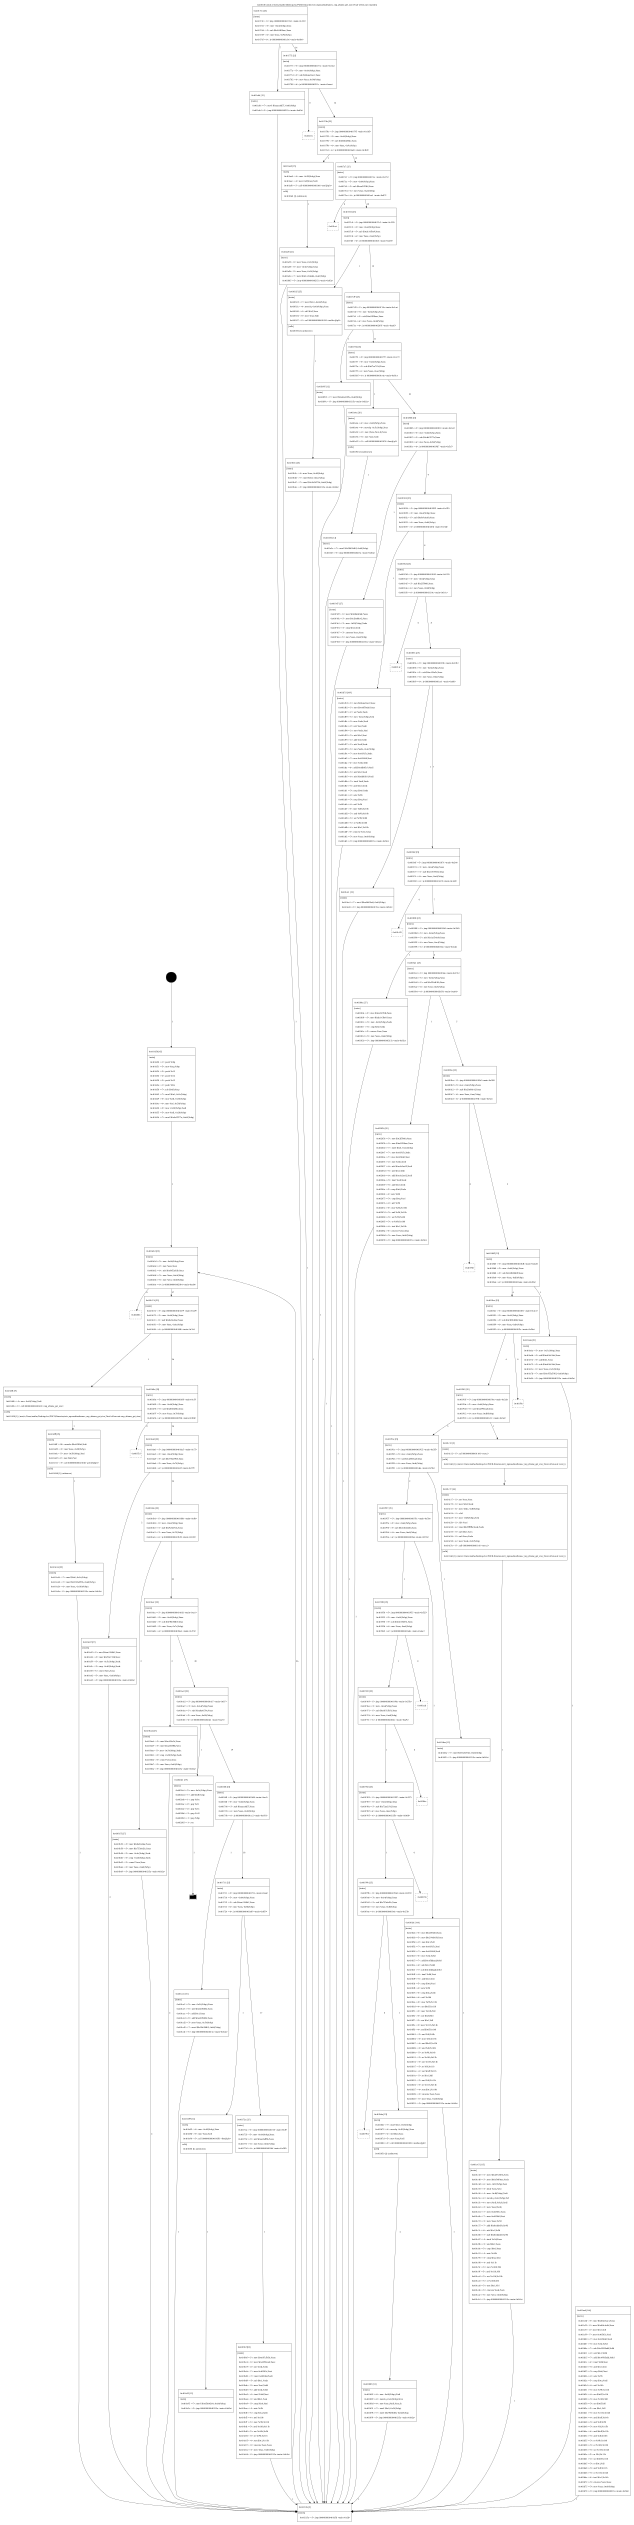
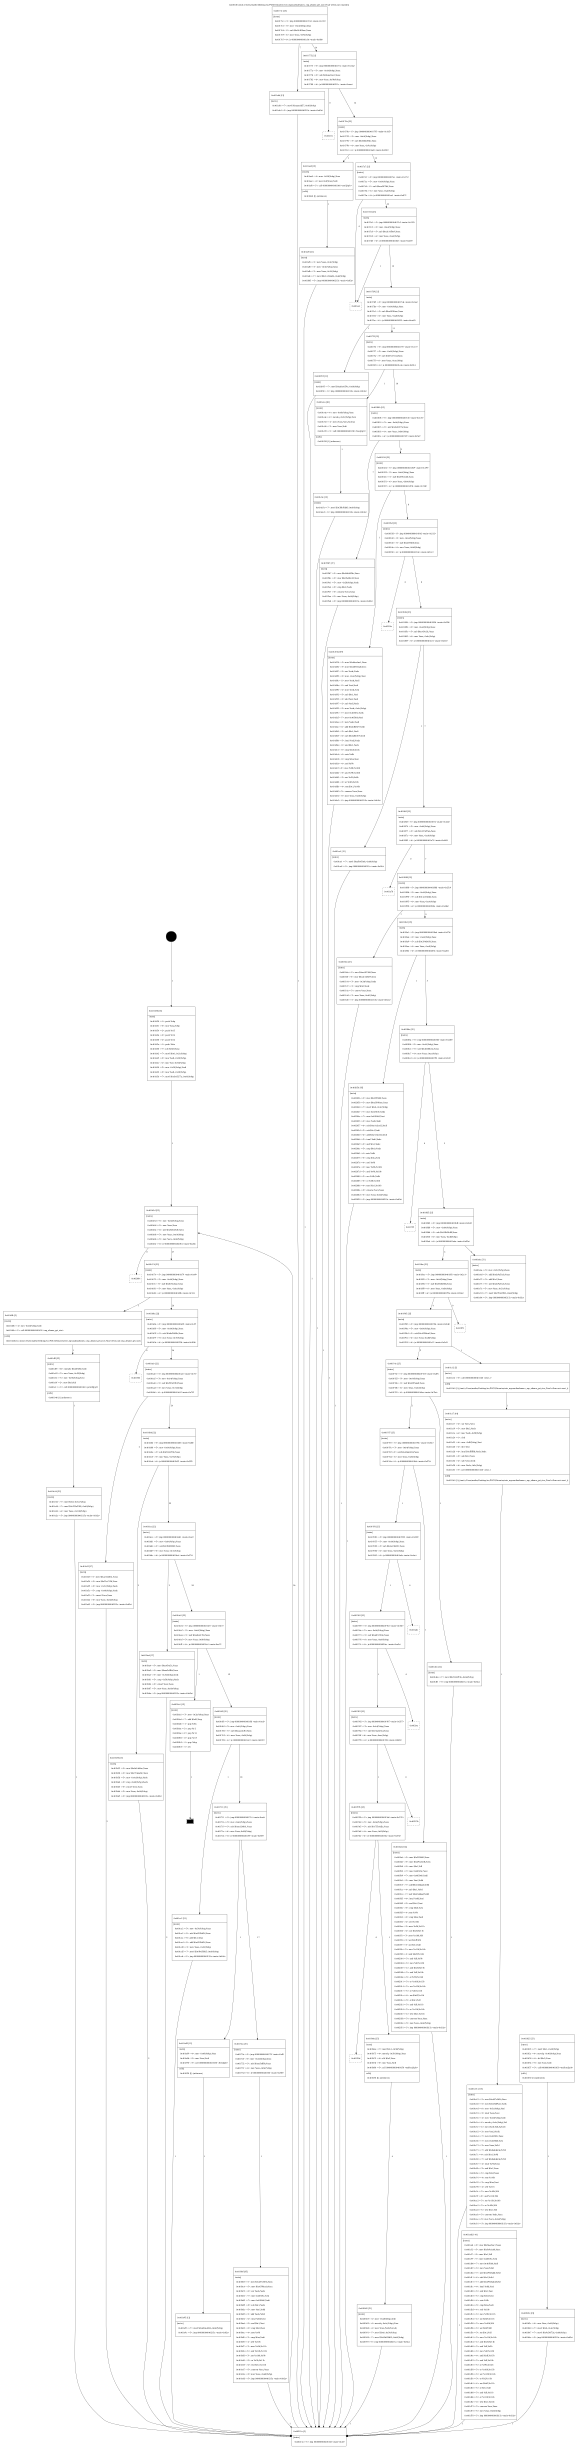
edge "0x4017c0 [25]" -> "0x401b25 [23]": now "0x4017c0 [25]" -> "0x401ea1"
edge "0x401e6a [31]" -> "0x40215a [5]": removed, label "1"
